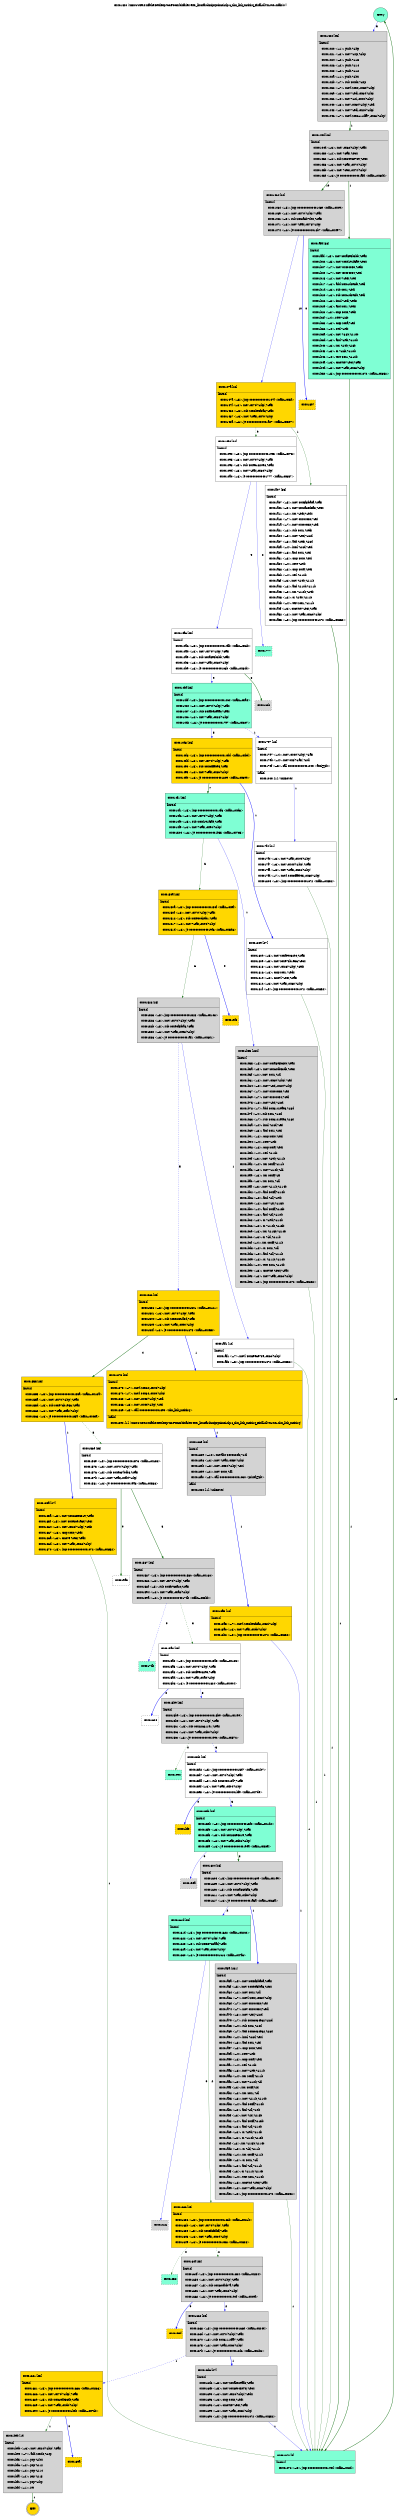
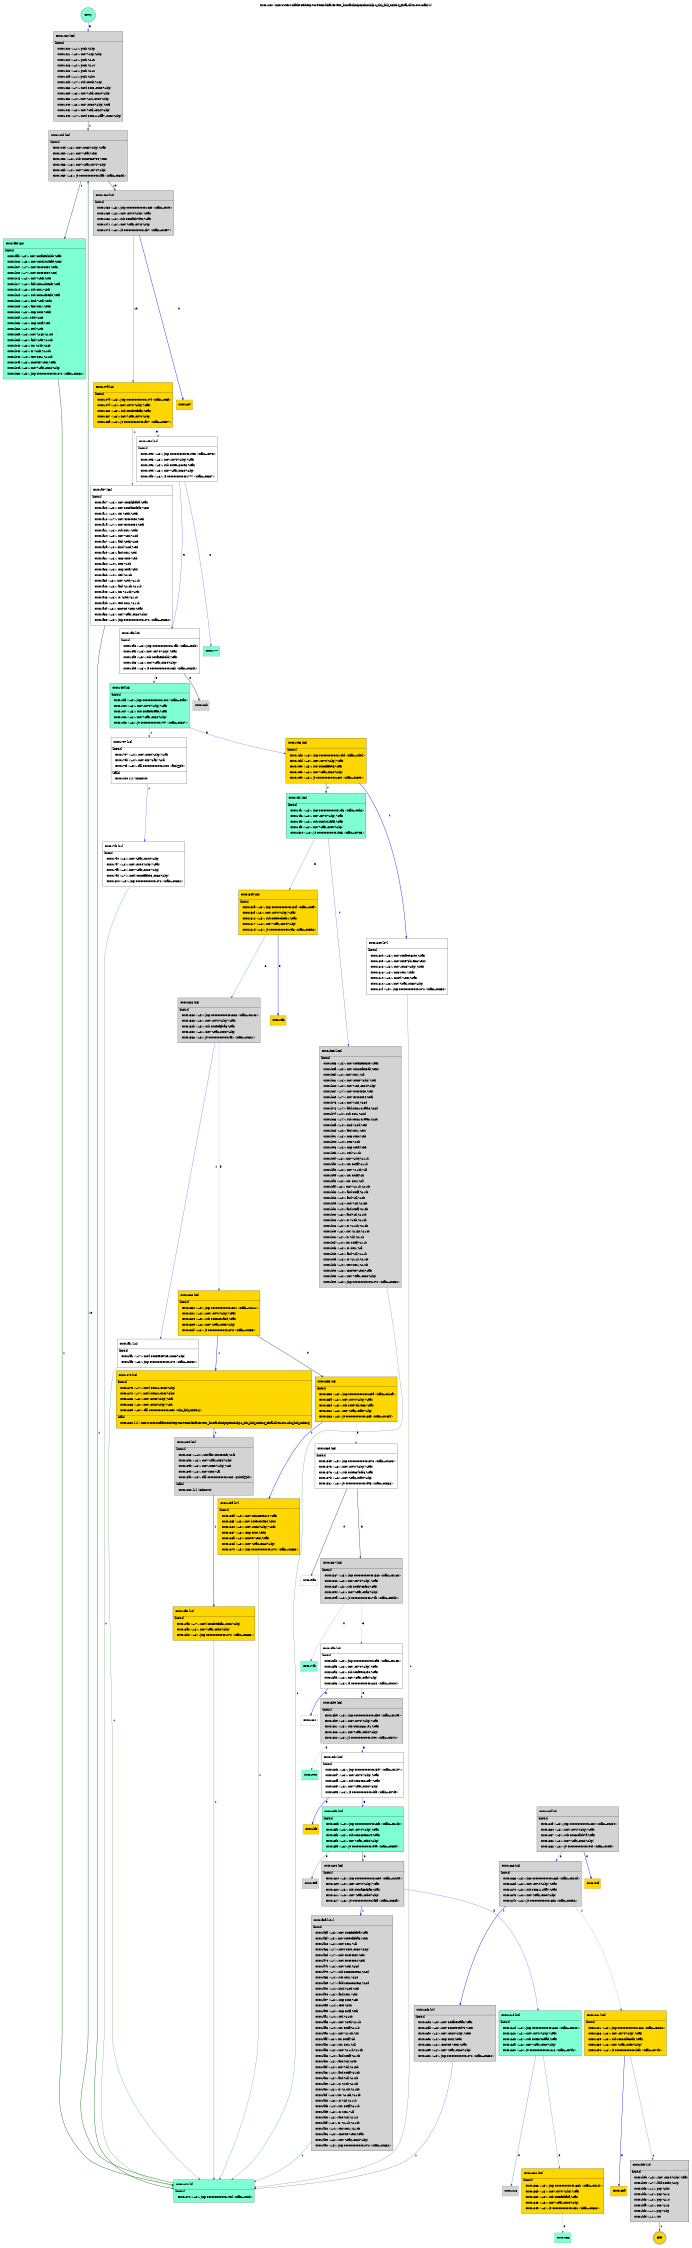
edge "0x401c72 [5]" -> "Entry": now "0x401c72 [5]" -> "0x40144d [23]"
edge "0x401636 [25]" -> "0x40164f [25]": removed, label "2"
